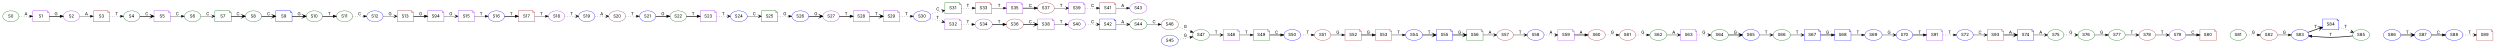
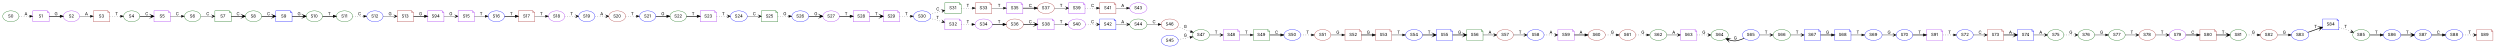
edge "S64" -> "S65": reversed
node "S93": label "S93" -> "S73"
edge "S80" -> "S81": added, label "T"
edge "S85" -> "S83": now "S85" -> "S86"
